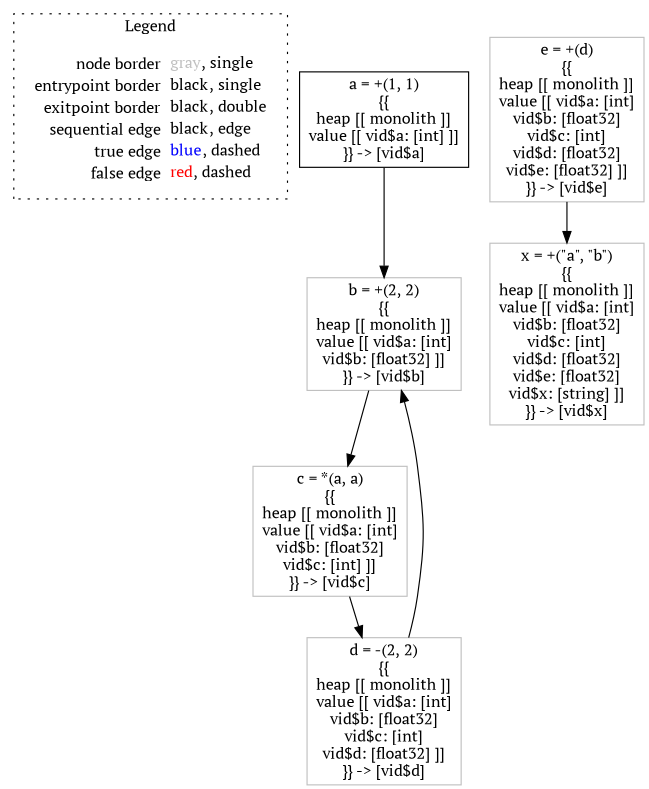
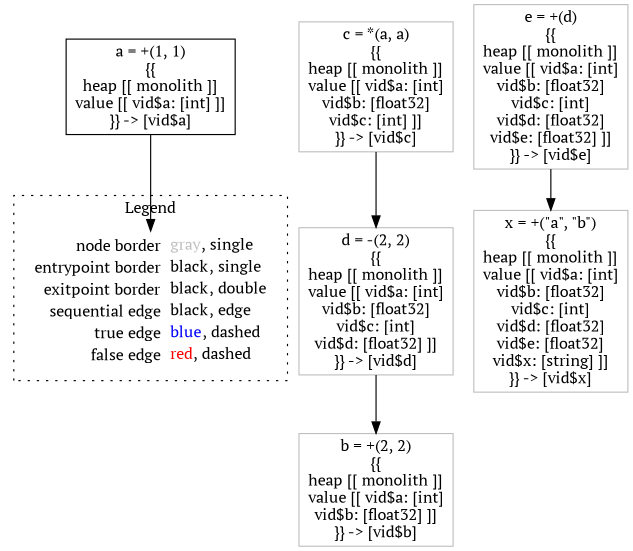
edge "a = +(1, 1)" -> "b = +(2, 2)": now "a = +(1, 1)" -> "node border"
edge "b = +(2, 2)" -> "c = *(a, a)": removed
